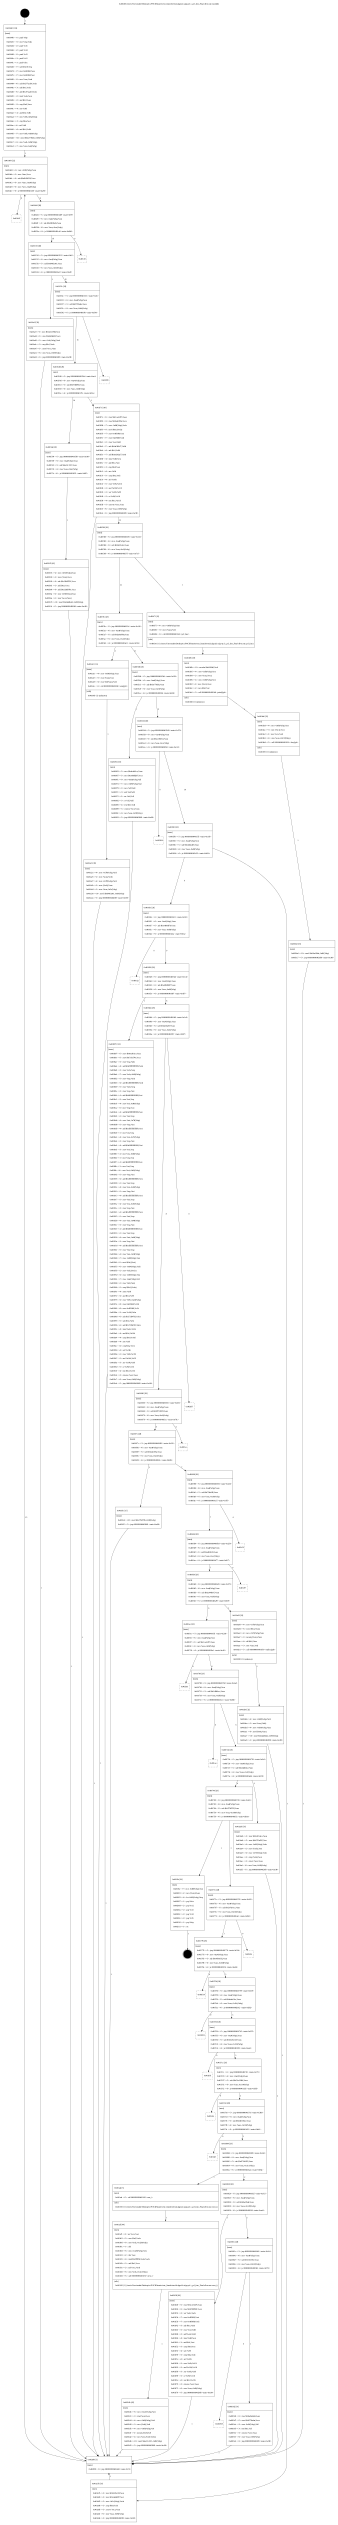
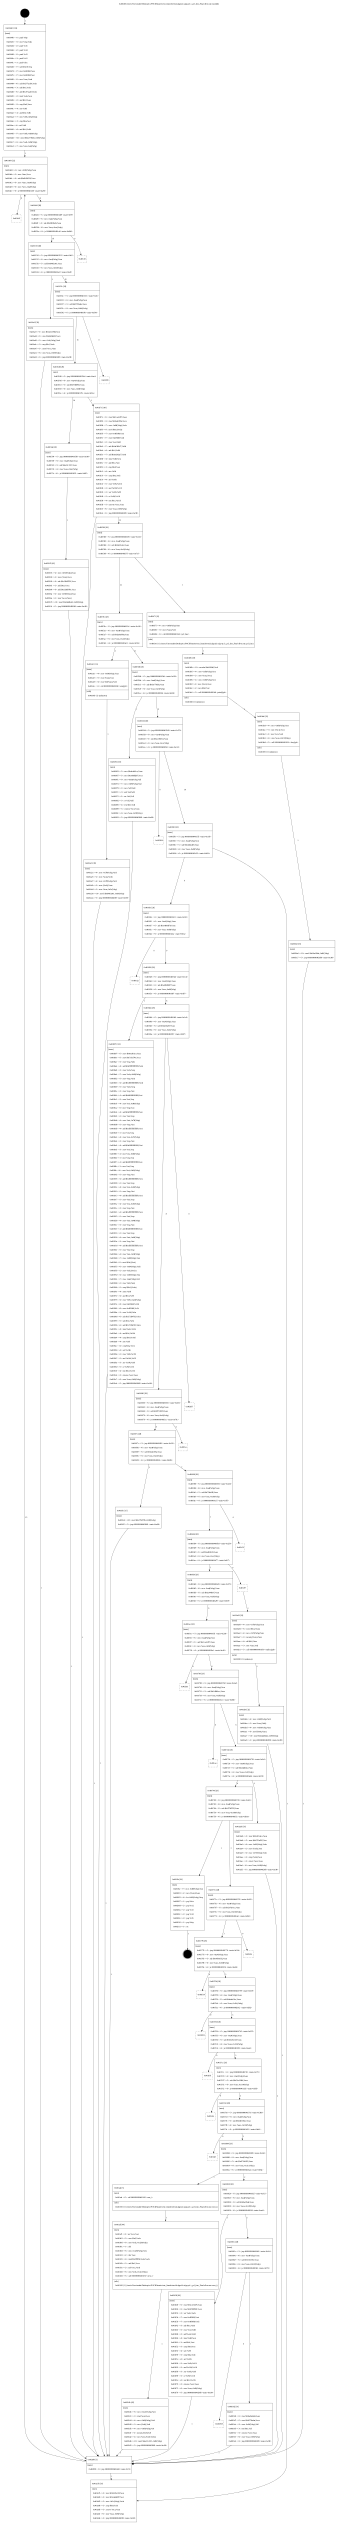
edge "0x4016d0 [28]" -> "0x401a99 [29]": now "0x401d77" -> "0x401a99 [29]"
edge "0x401a7b [30]" -> "0x4020f8 [5]": reversed
